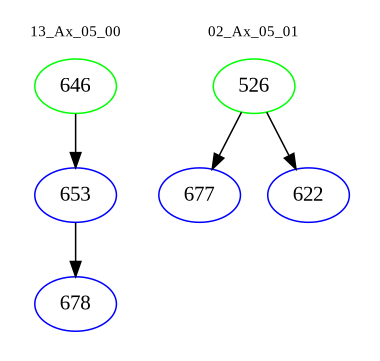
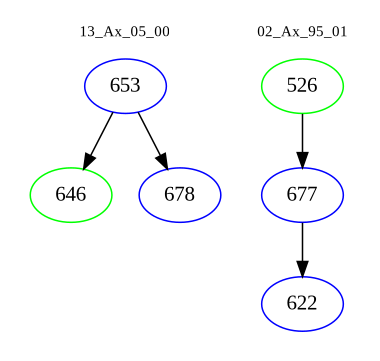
cluster "02_Ax_05_01": label "02_Ax_05_01" -> "02_Ax_95_01"
edge "646" -> "653": reversed
edge "526" -> "622": now "677" -> "622"
